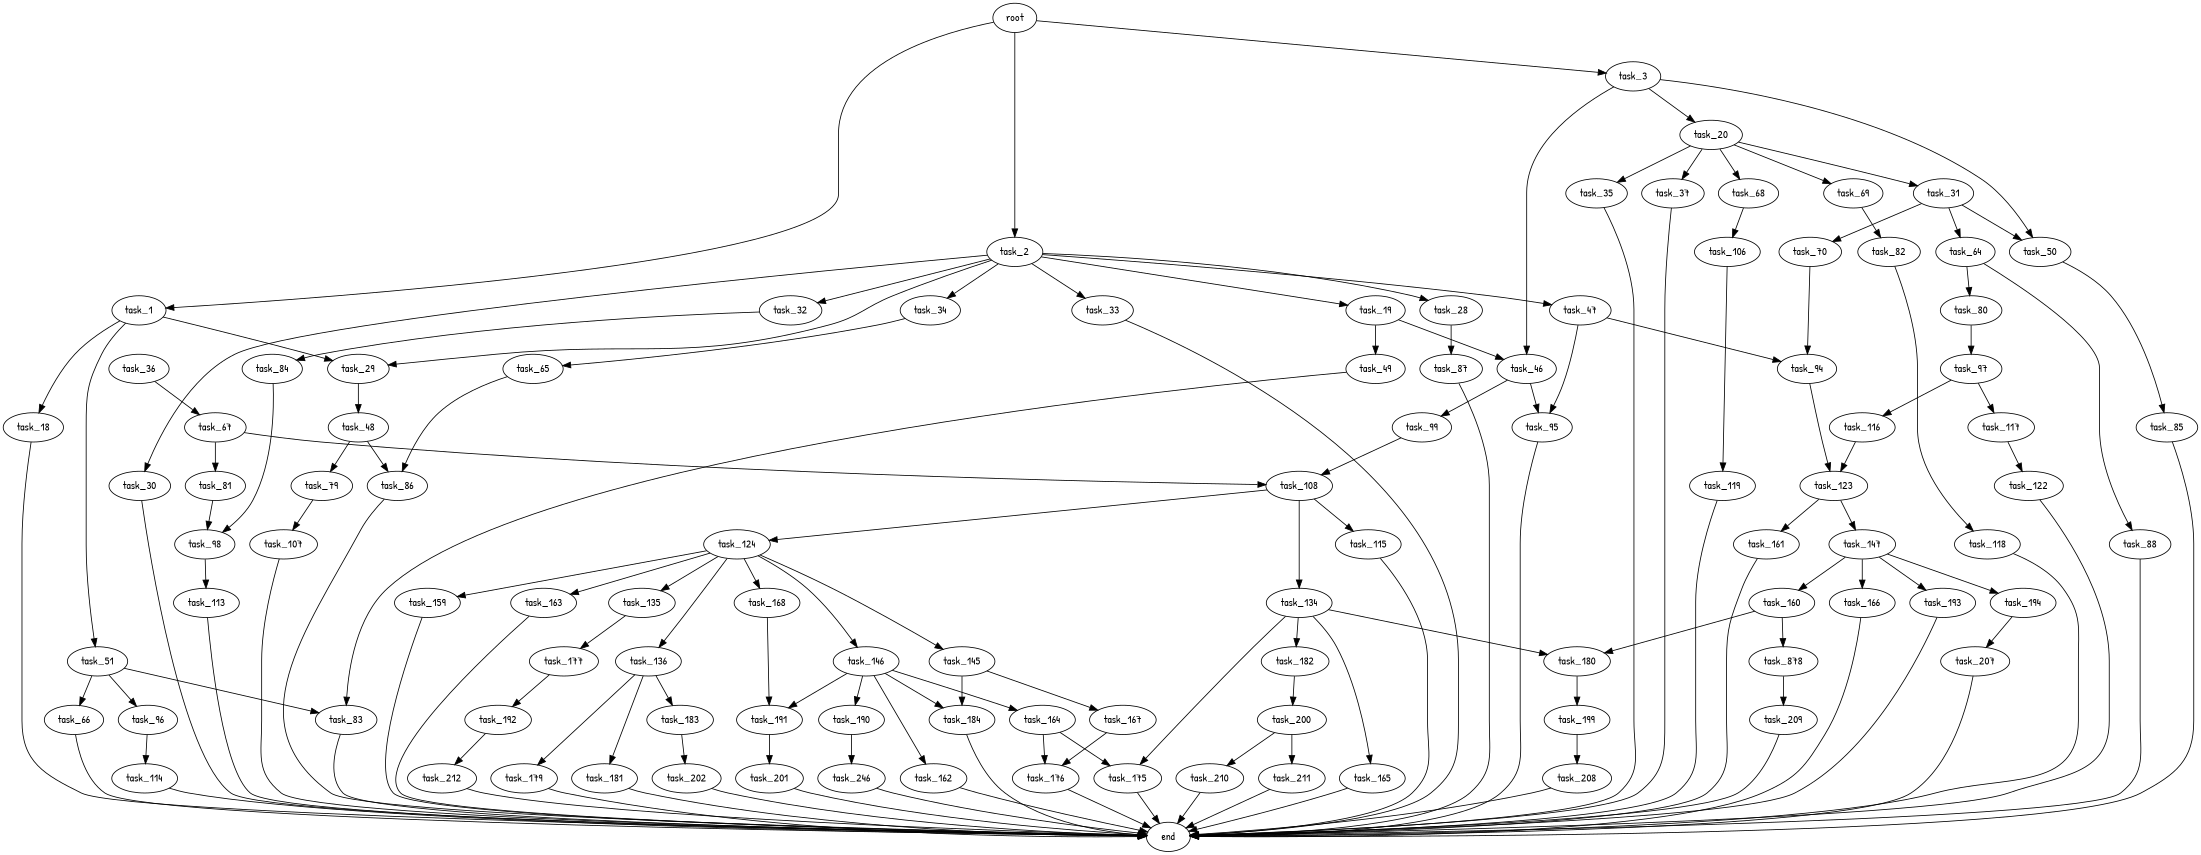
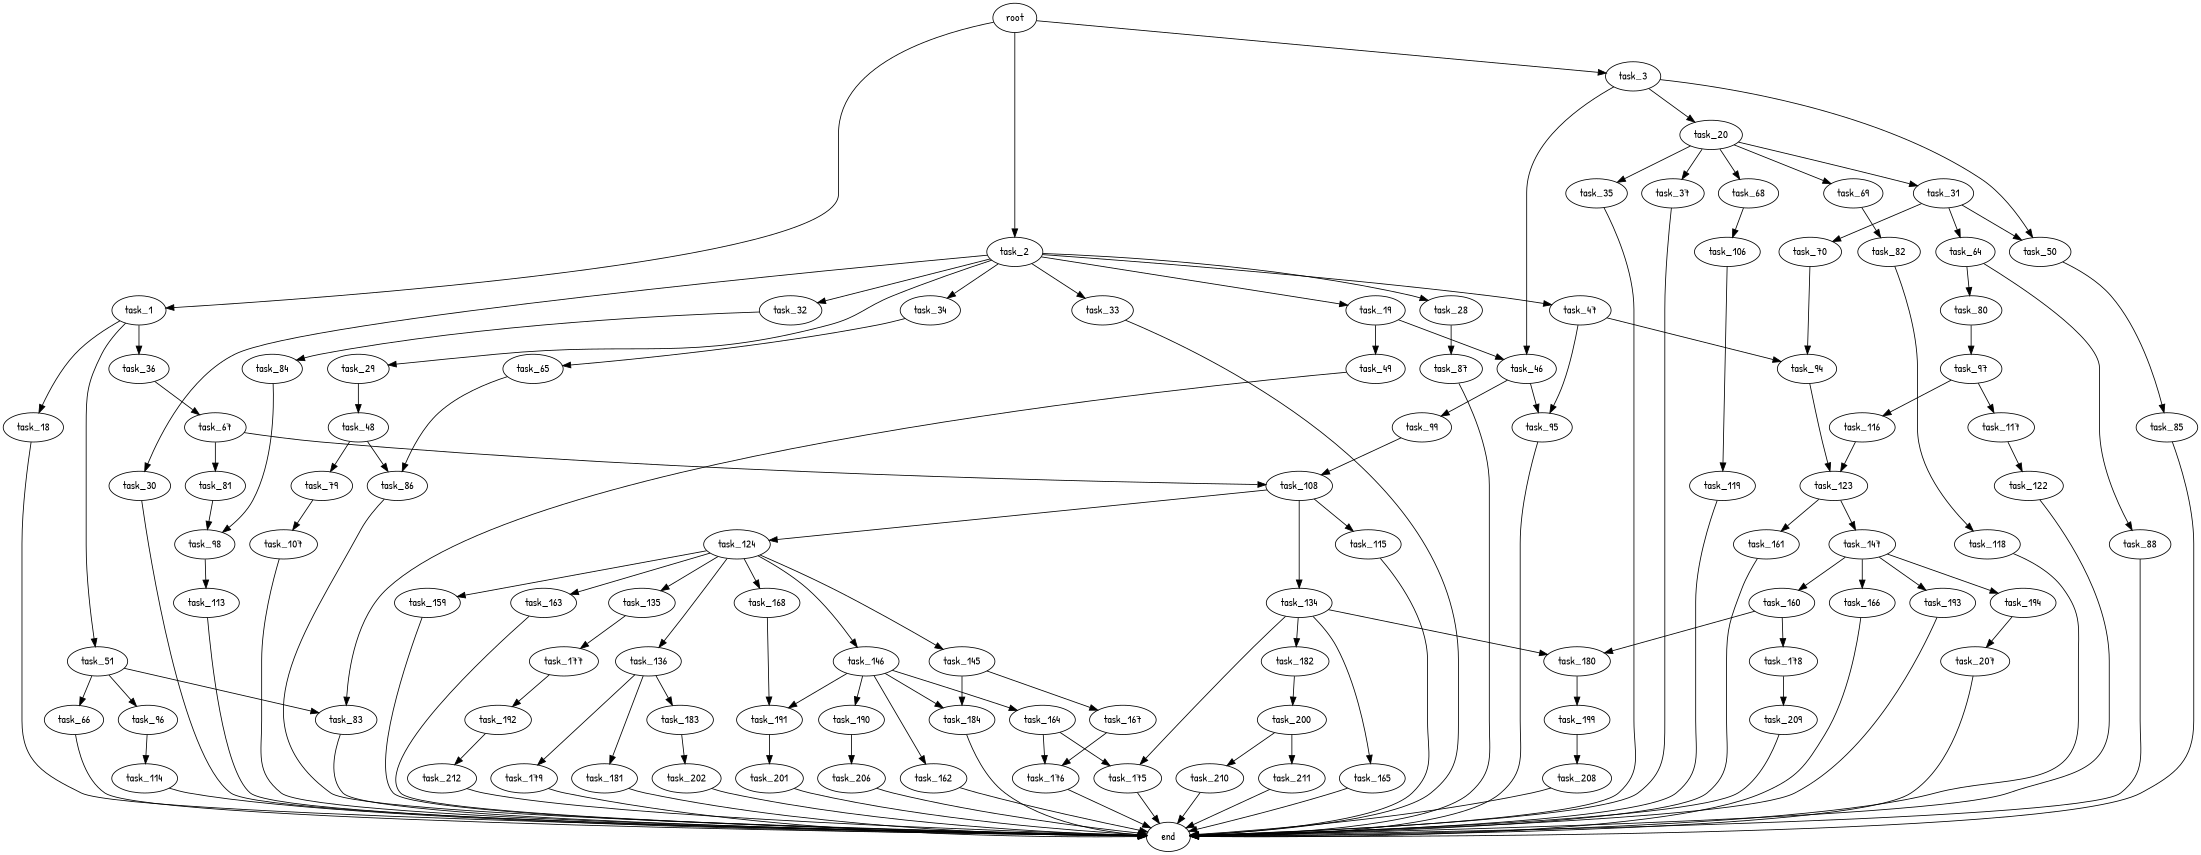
edge "task_1" -> "task_29": now "task_1" -> "task_36"
node "task_878": label "task_878" -> "task_178"
node "task_246": label "task_246" -> "task_206"
